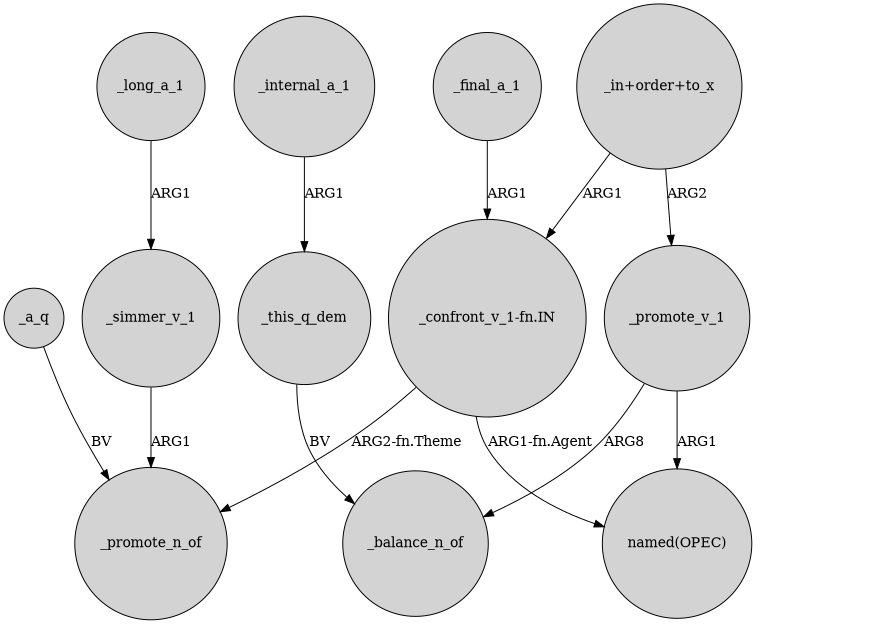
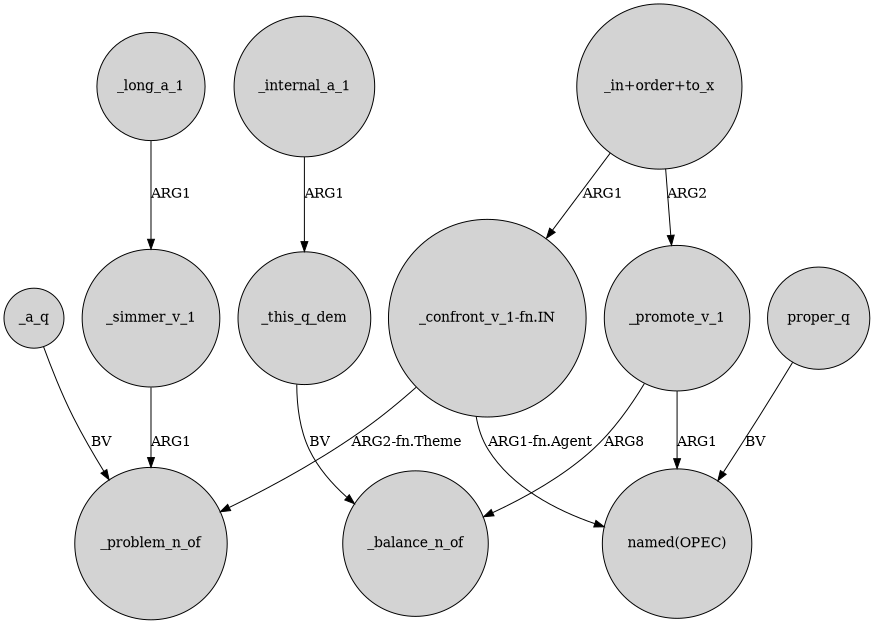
node "_final_a_1": removed
node "proper_q": added
node "_promote_n_of": label "_promote_n_of" -> "_problem_n_of"
